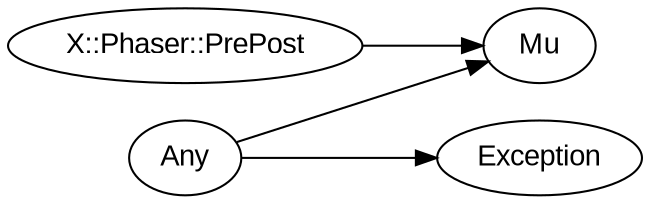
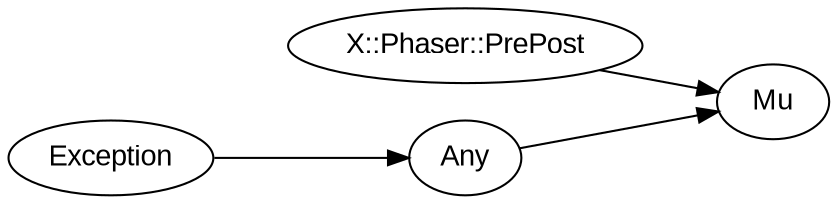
edge "Any" -> "Exception": reversed
